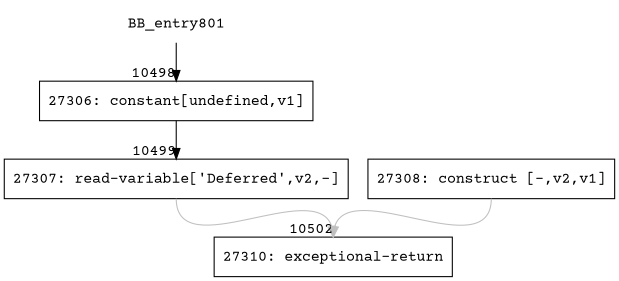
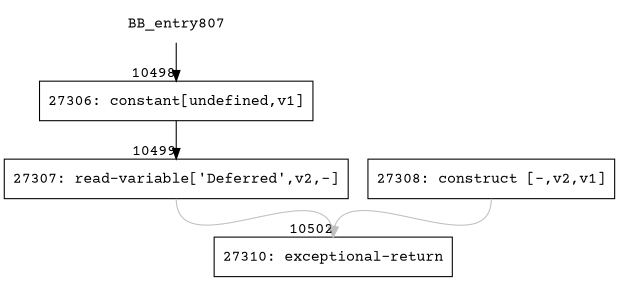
node "BB_entry801": label "BB_entry801" -> "BB_entry807"
